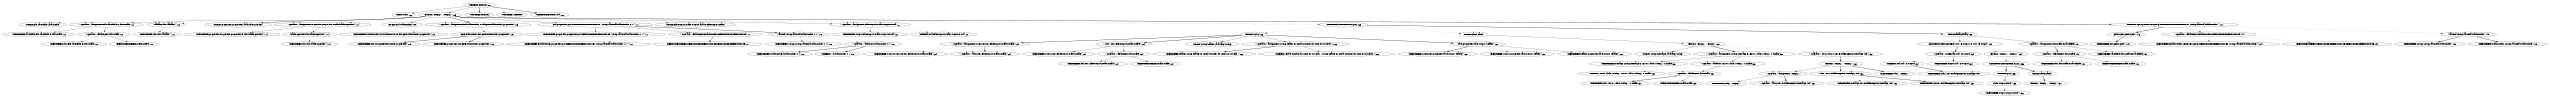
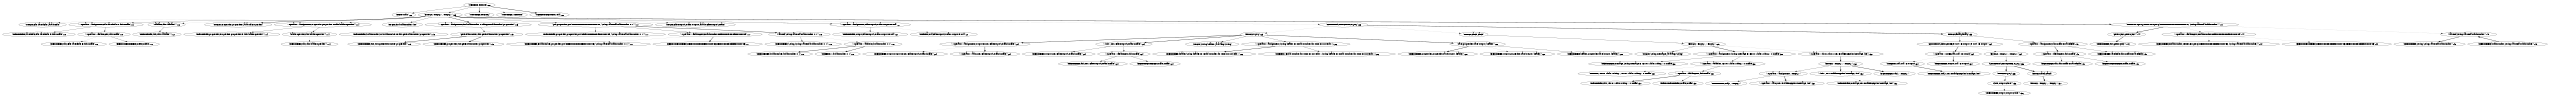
node "(getProject,getProject())": text "142" -> "144"
edge "(valueOf,String.valueOf(buildNumber))" -> "(IDENTIFIER,buildNumber,String.valueOf(buildNumber))": reversed
node "(IDENTIFIER,ioe,new BuildException(message, ioe))": removed
